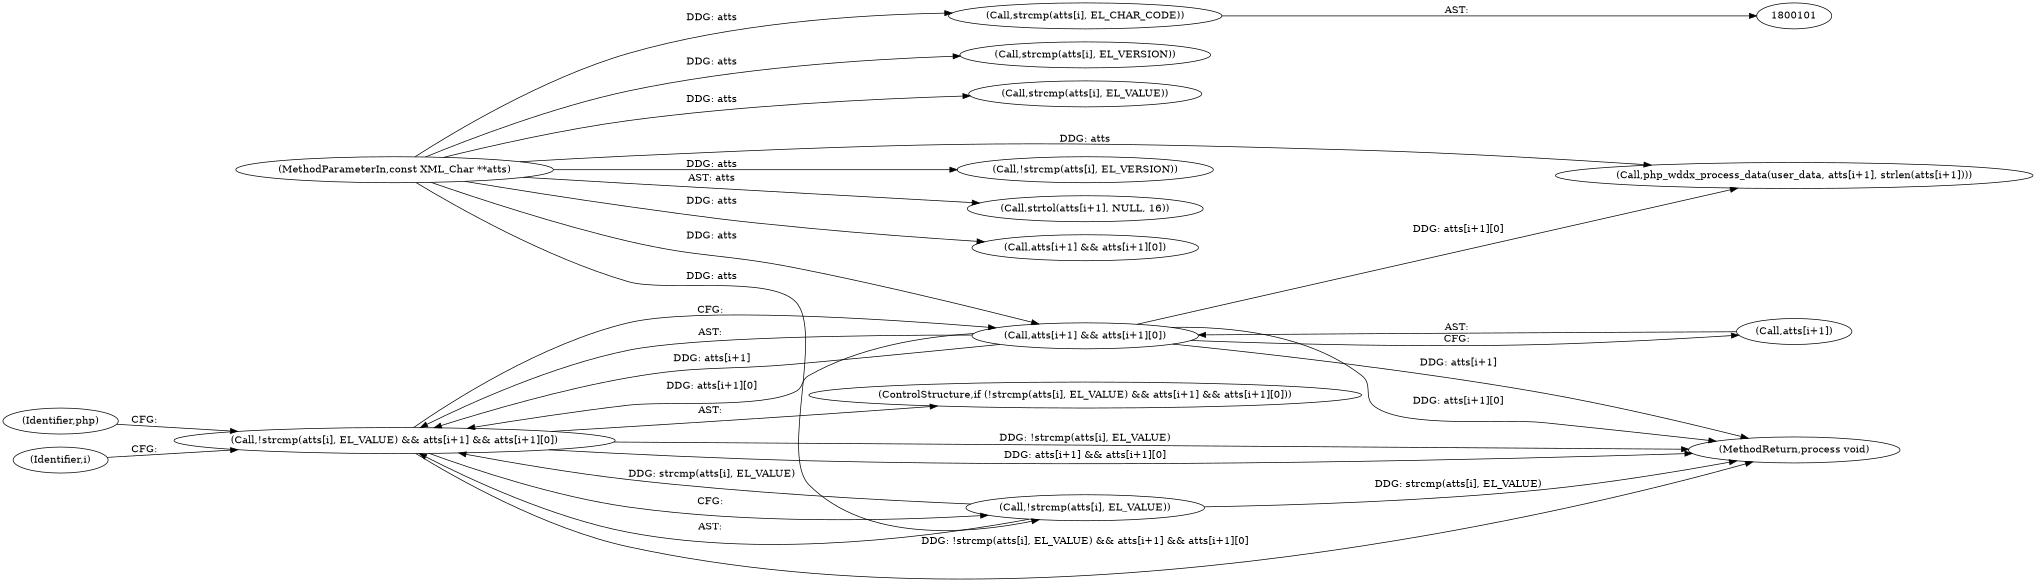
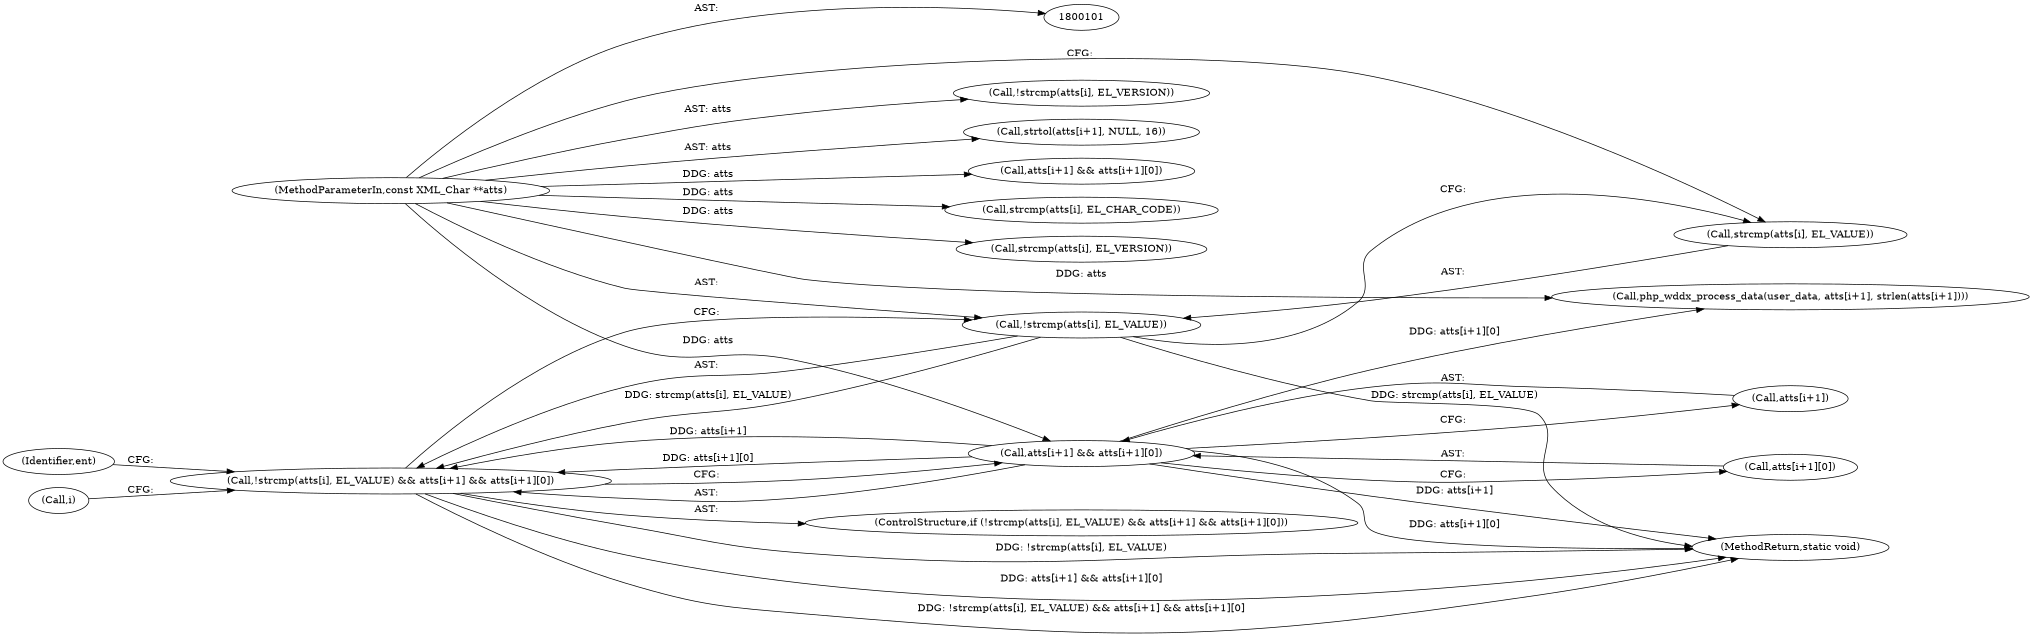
edge "(Call,strcmp(atts[i], EL_CHAR_CODE))" -> "1800101": now "(MethodParameterIn,const XML_Char **atts)" -> "1800101"
edge "(MethodParameterIn,const XML_Char **atts)" -> "(Call,strcmp(atts[i], EL_VALUE))": label "DDG: atts" -> "CFG: "
edge "(MethodParameterIn,const XML_Char **atts)" -> "(Call,!strcmp(atts[i], EL_VERSION))": label "DDG: atts" -> "AST: atts"
edge "(Call,!strcmp(atts[i], EL_VALUE))" -> "(Call,strcmp(atts[i], EL_VALUE))": added, label "CFG:"
edge "(MethodParameterIn,const XML_Char **atts)" -> "(Call,!strcmp(atts[i], EL_VALUE))": label "DDG: atts" -> "AST: "
edge "(Call,strcmp(atts[i], EL_VALUE))" -> "(Call,!strcmp(atts[i], EL_VALUE))": added, label "AST:"
node "(Identifier,php)": label "(Identifier,php)" -> "(Identifier,ent)"
node "(MethodReturn,process void)": label "(MethodReturn,process void)" -> "(MethodReturn,static void)"
node "(Identifier,i)": label "(Identifier,i)" -> "(Call,i)"
node "(Call,atts[i+1][0])": added
